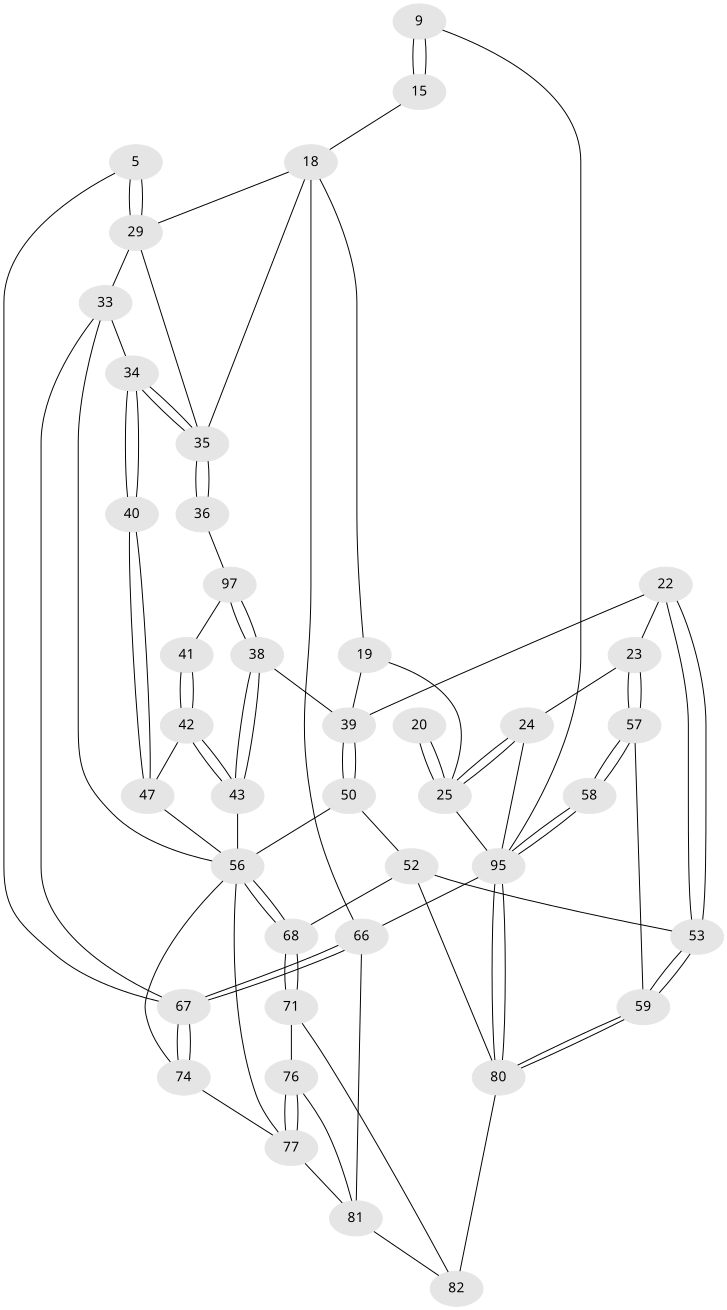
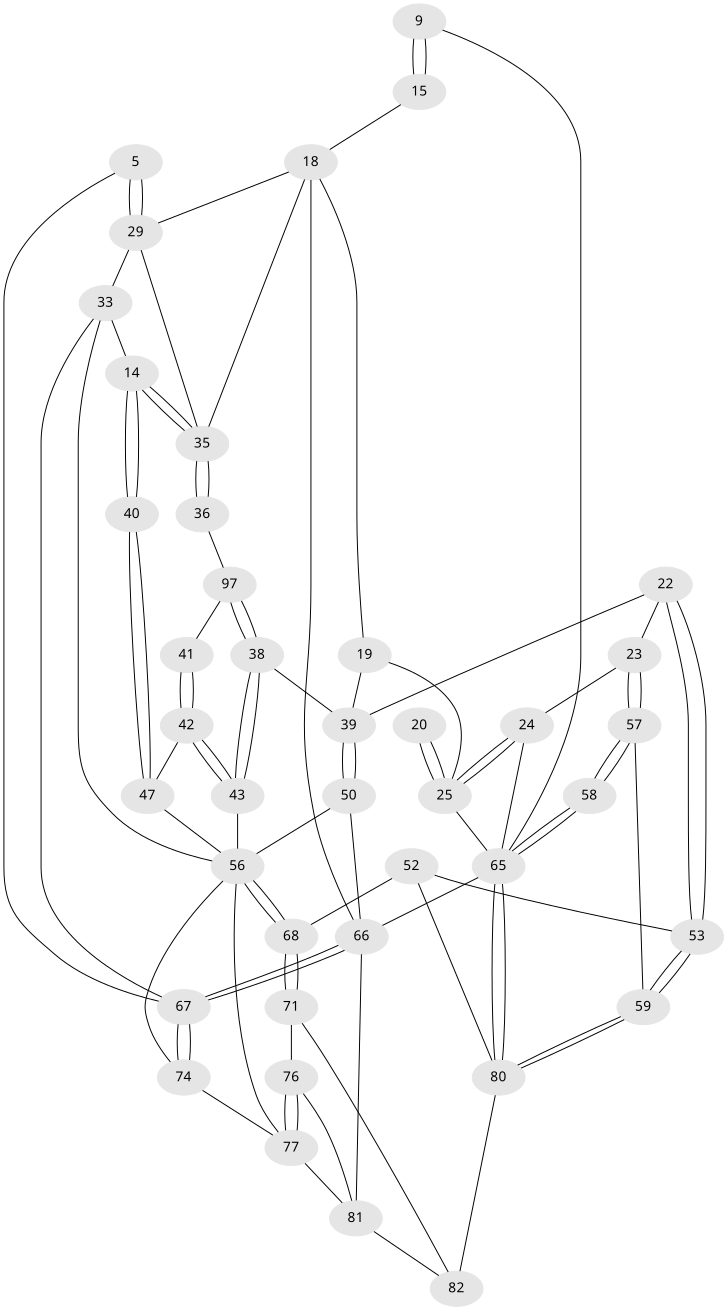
node "34": label "34" -> "14"
edge "50" -- "52": now "50" -- "66"
node "95": label "95" -> "65"
